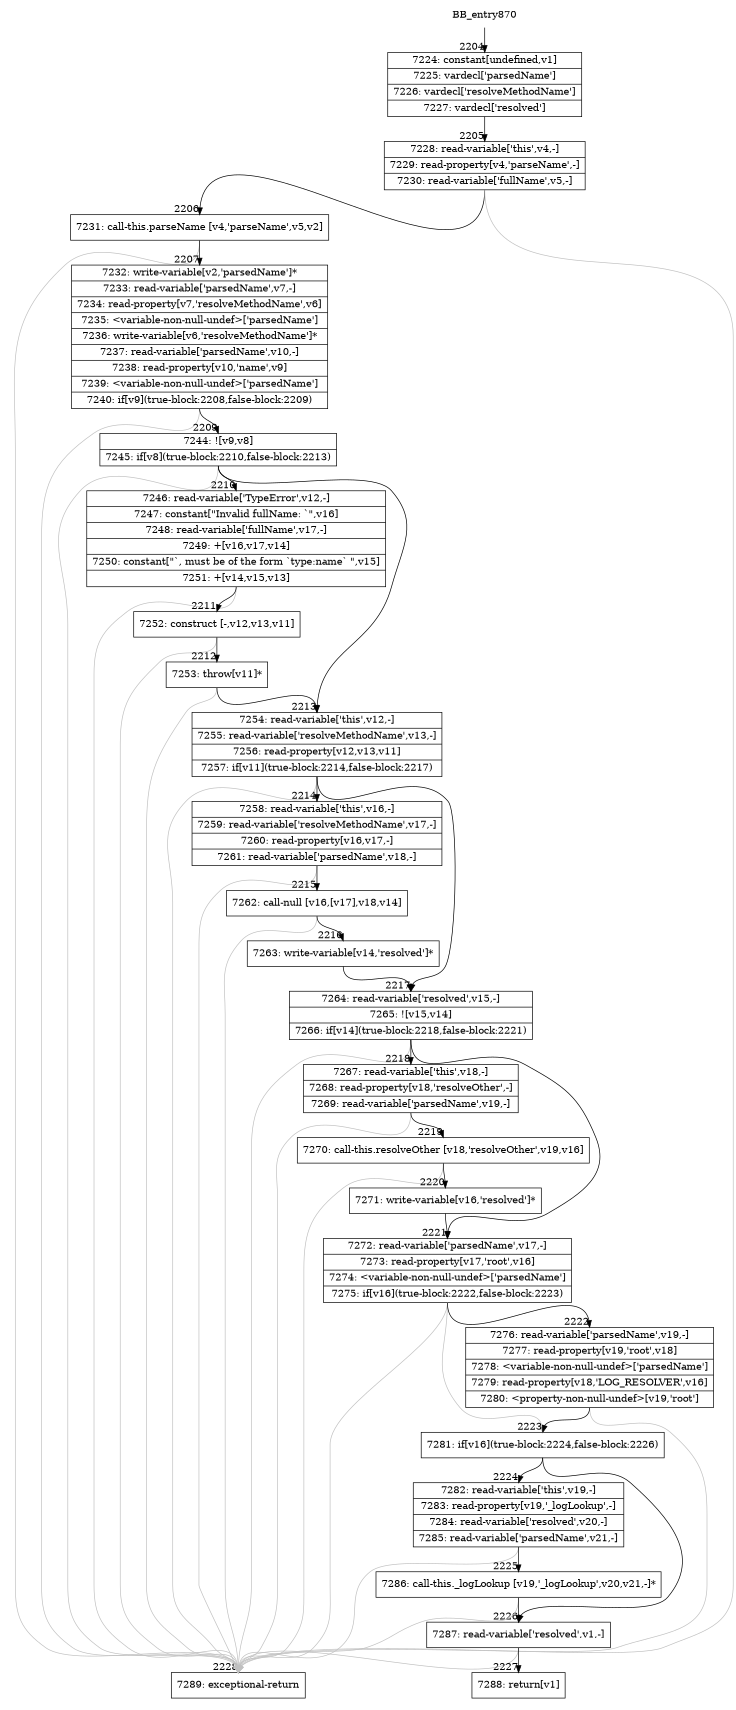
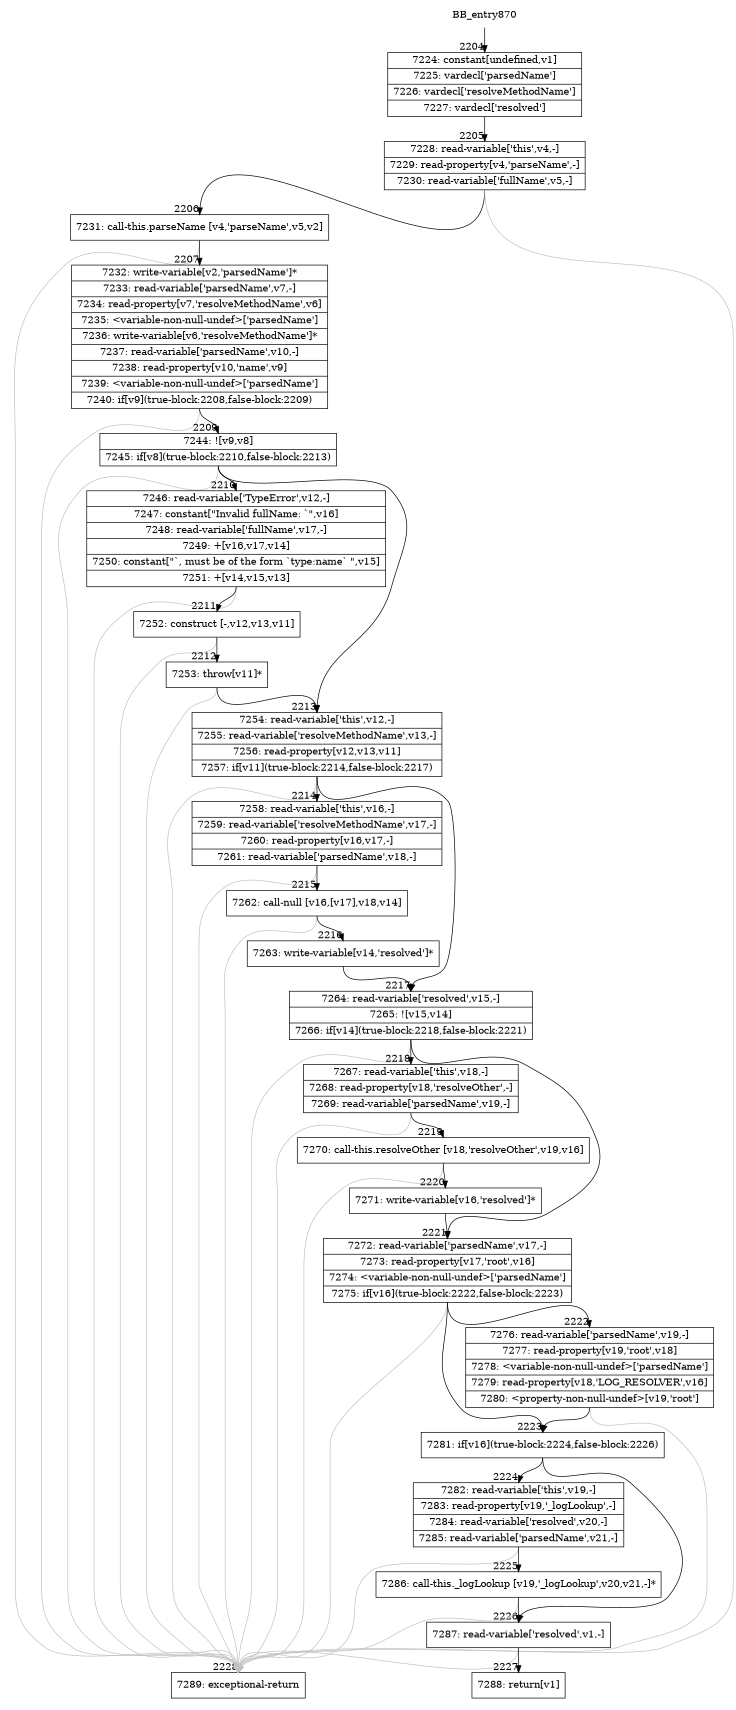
edge "7272: read-variable['parsedName',v17,-]" -> "7281: if[v16](true-block:2224,false-block:2226)": color gray -> black
